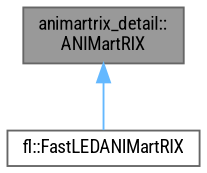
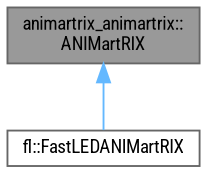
node "animartrix_detail:: ANIMartRIX": label "animartrix_detail:: ANIMartRIX" -> "animartrix_animartrix:: ANIMartRIX"
